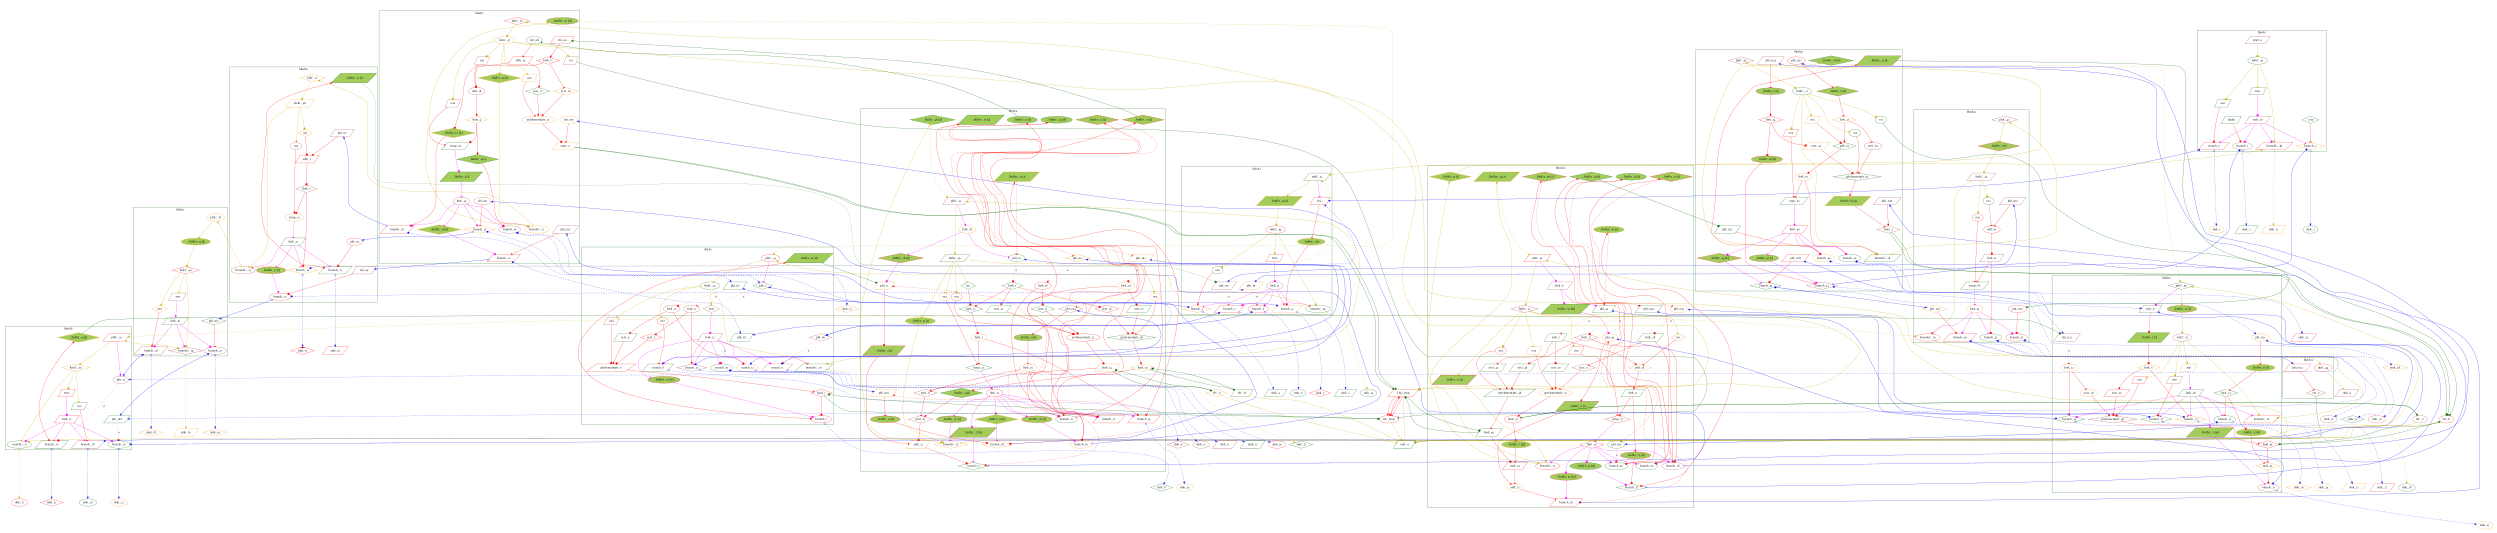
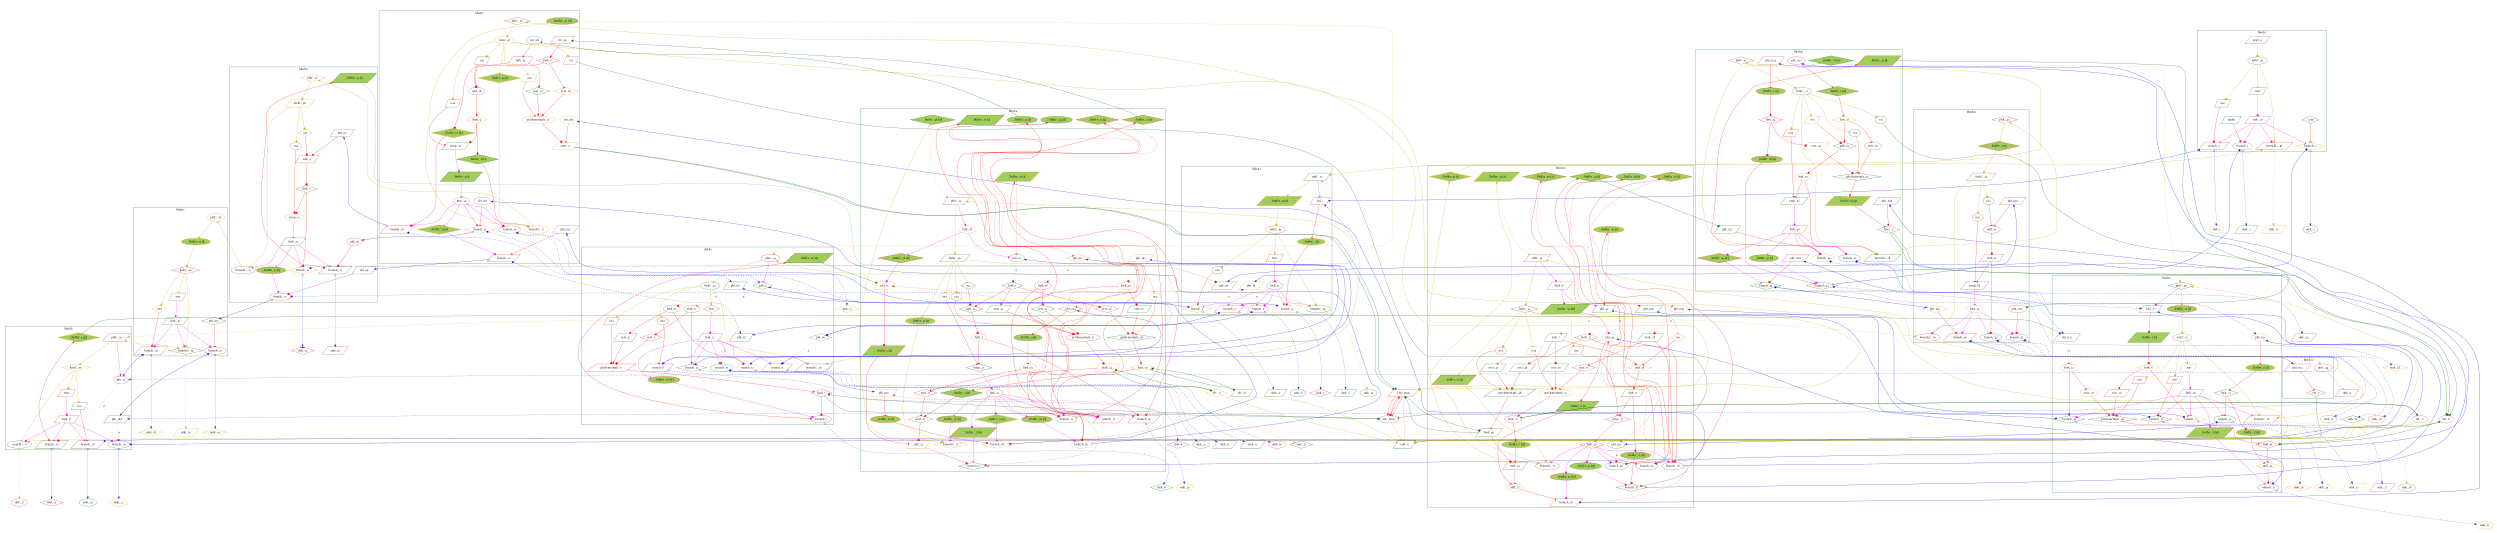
edge "_Buffer_26 [2]" -> "phi_n15": removed
